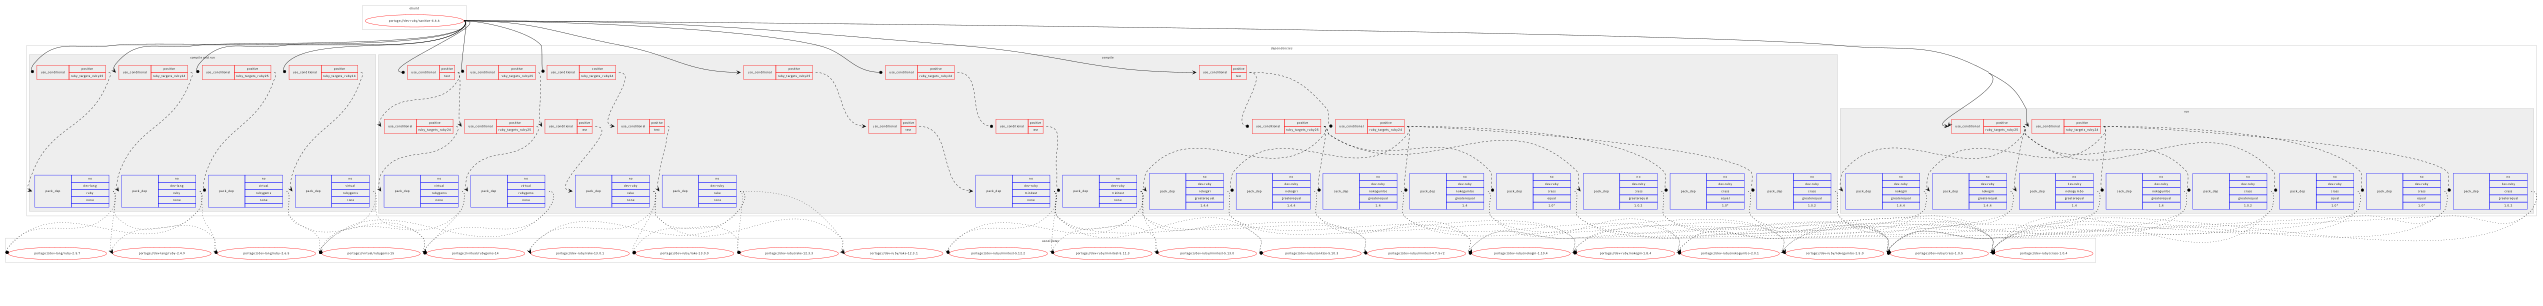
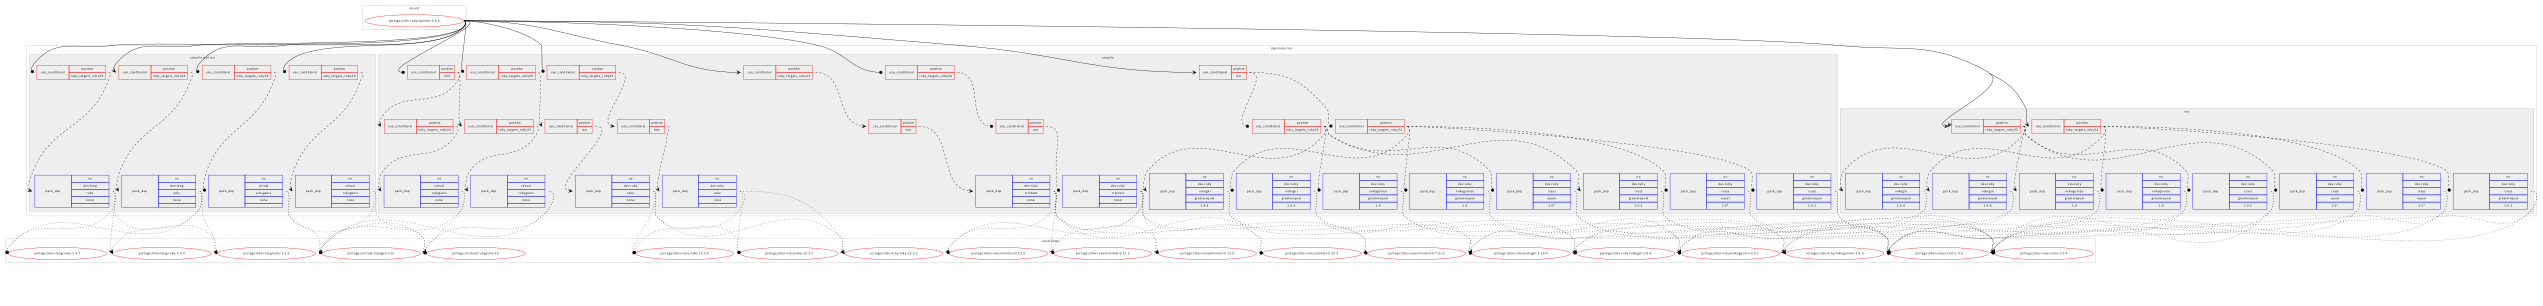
node "portage://dev-ruby/rake-13.0.1": removed
